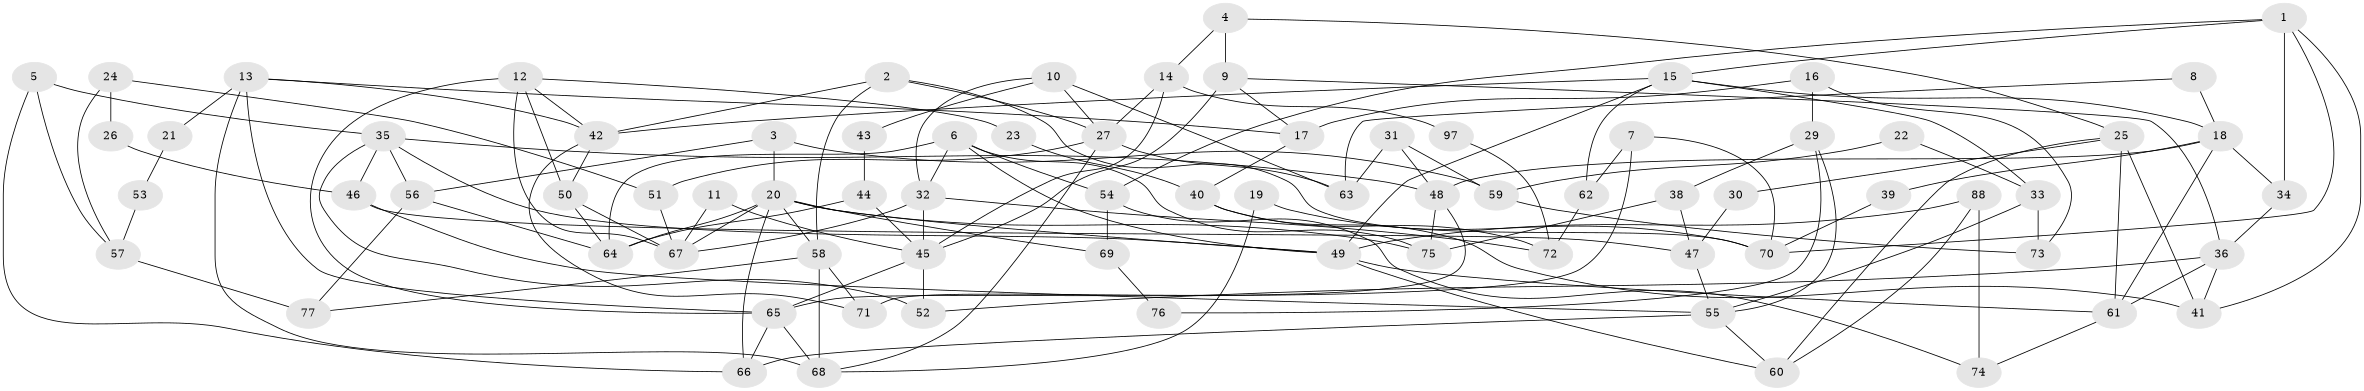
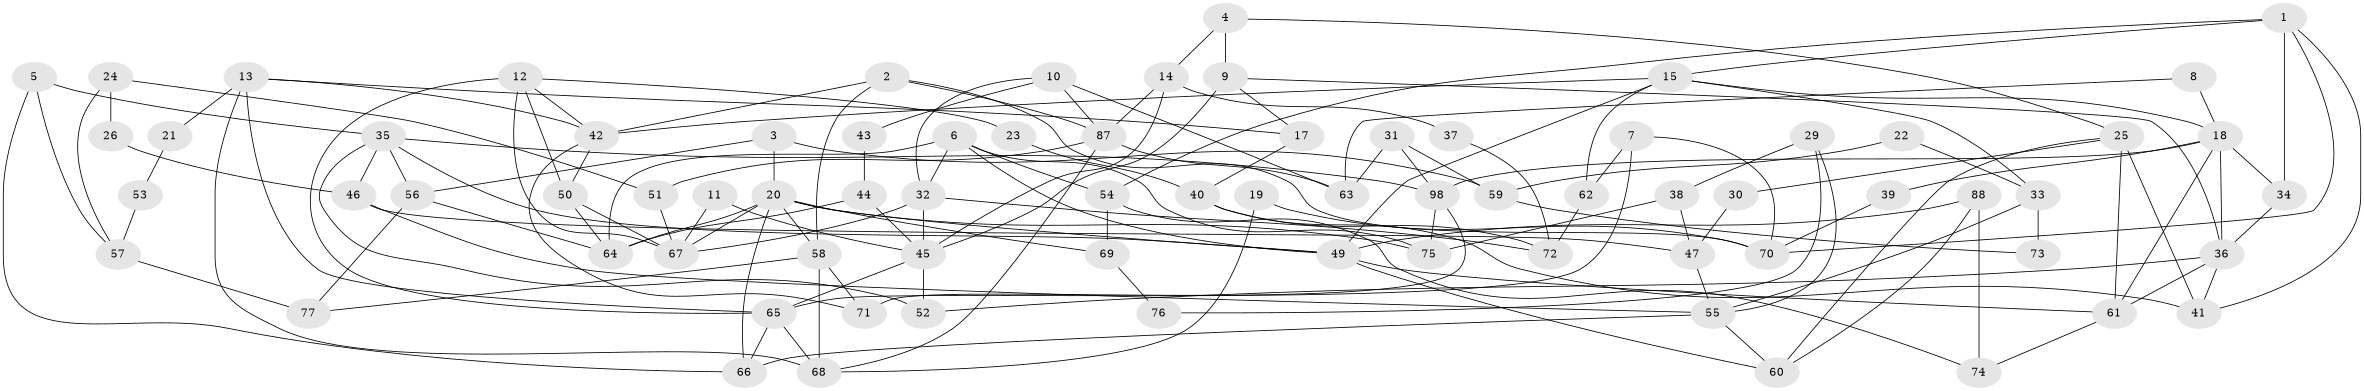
node "16": removed
node "27": label "27" -> "87"
node "97": label "97" -> "37"
node "48": label "48" -> "98"
edge "18" -- "36": added
